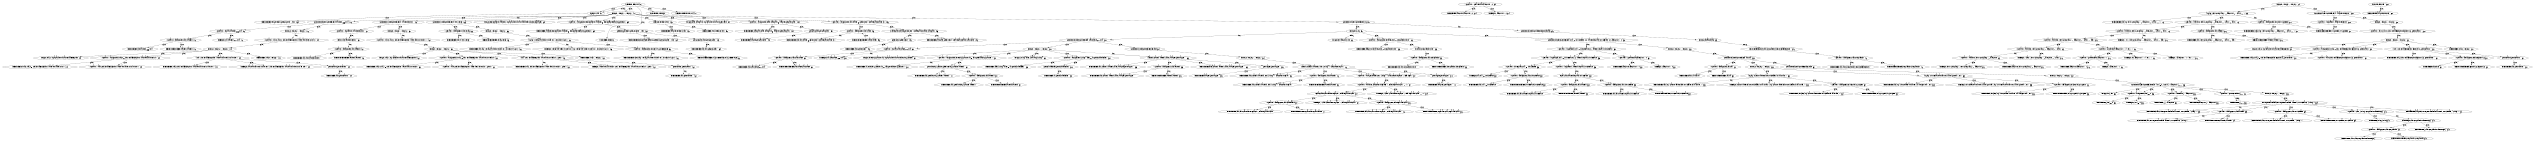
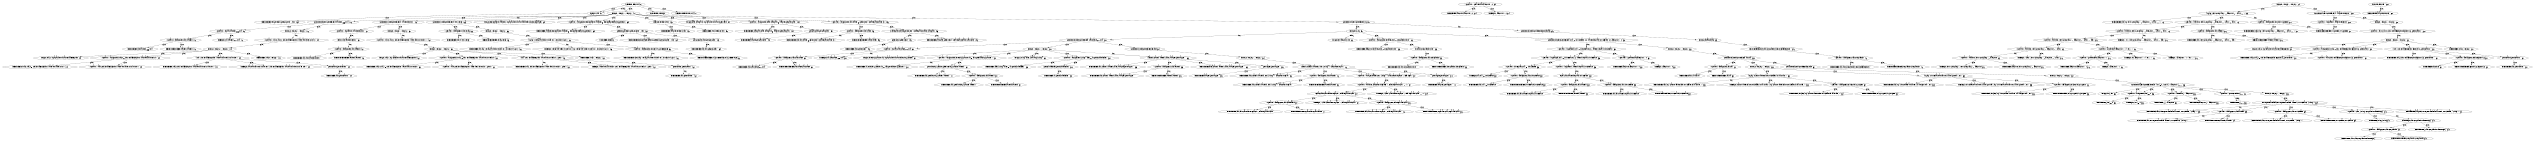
edge "(METHOD,execute)" -> "(MODIFIER,PUBLIC)": now "(getRmic,getRmic(getCompiler(), this))" -> "(MODIFIER,PUBLIC)"
edge "(FIELD_IDENTIFIER,loader,loader)" -> "(<operator>.fieldAccess,this.loader)": reversed
edge "(BLOCK,finally,finally)" -> "(removeAllElements,this.compileList.removeAllElements())": label "DDG: " -> "AST: "
